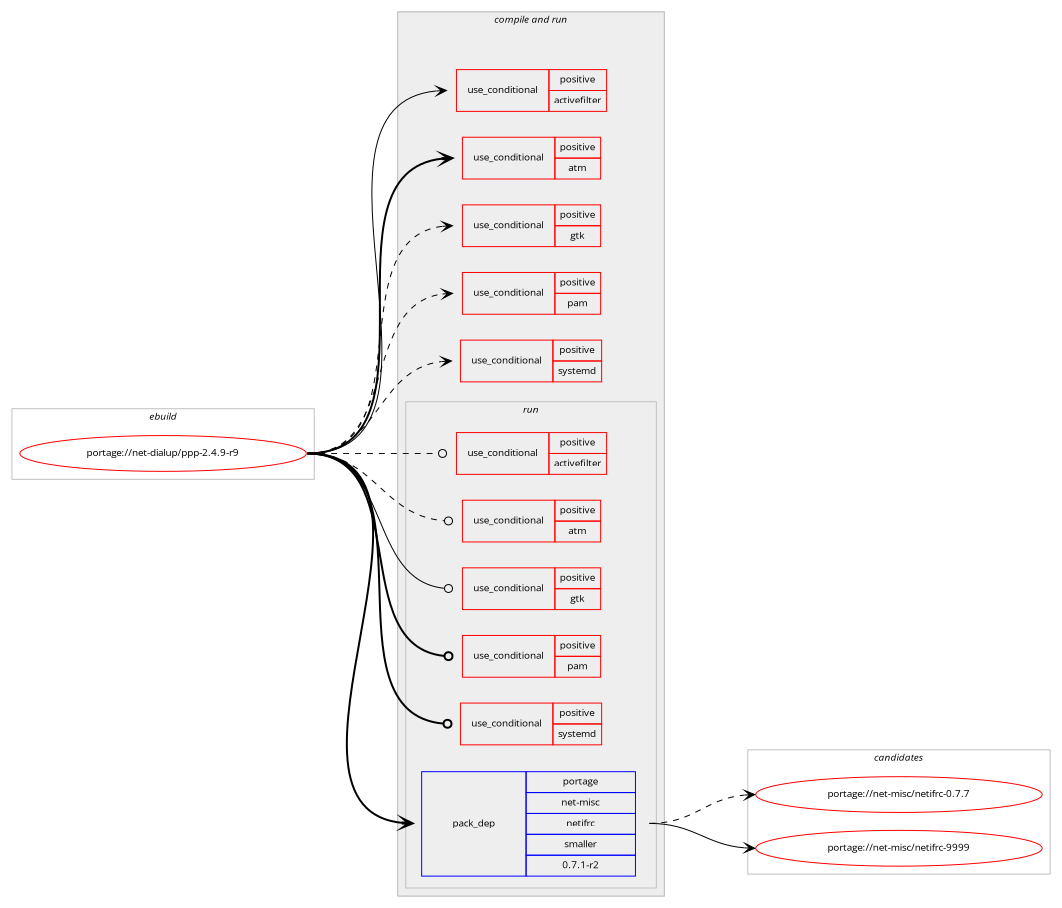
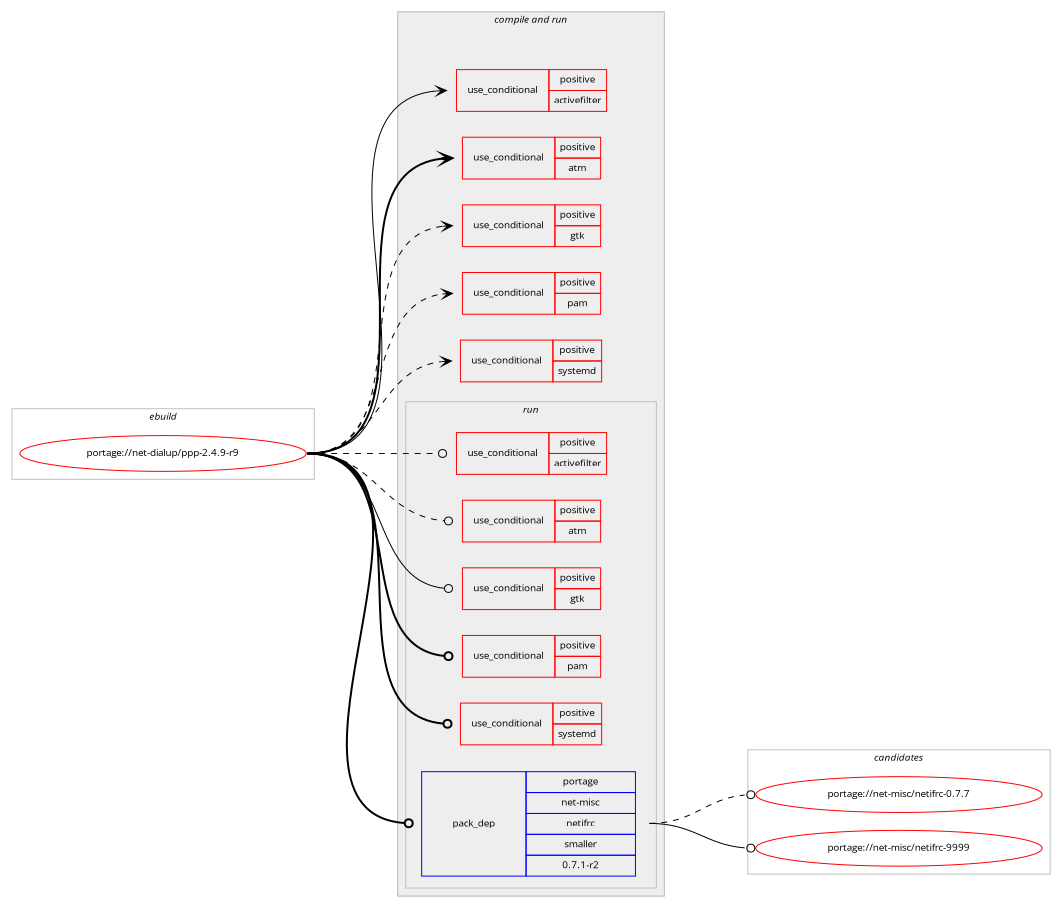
edge "portage://net-dialup/ppp-2.4.9-r9" -> "pack_dep": arrowhead vee -> odot
edge "pack_dep" -> "portage://net-misc/netifrc-0.7.7": arrowhead vee -> odot
edge "pack_dep" -> "portage://net-misc/netifrc-9999": arrowhead vee -> odot
